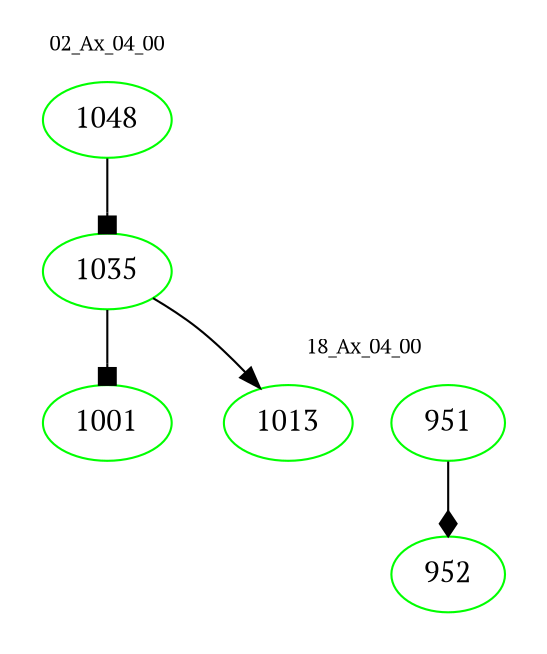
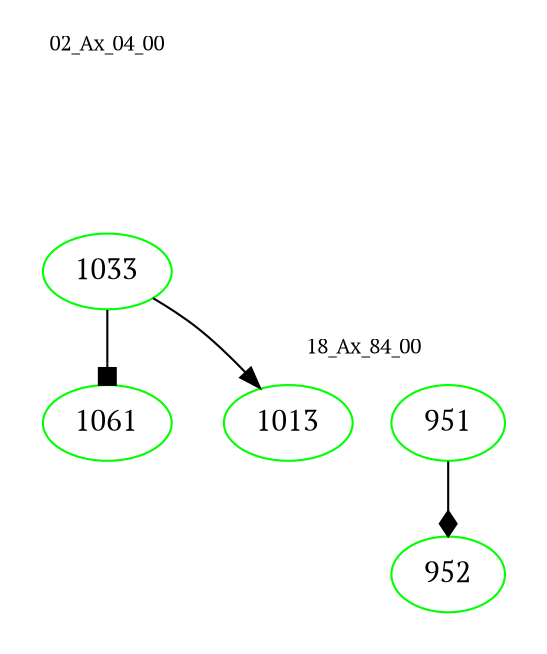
node "1048": removed
node "1035": label "1035" -> "1033"
cluster "18_Ax_04_00": label "18_Ax_04_00" -> "18_Ax_84_00"
node "1001": label "1001" -> "1061"
